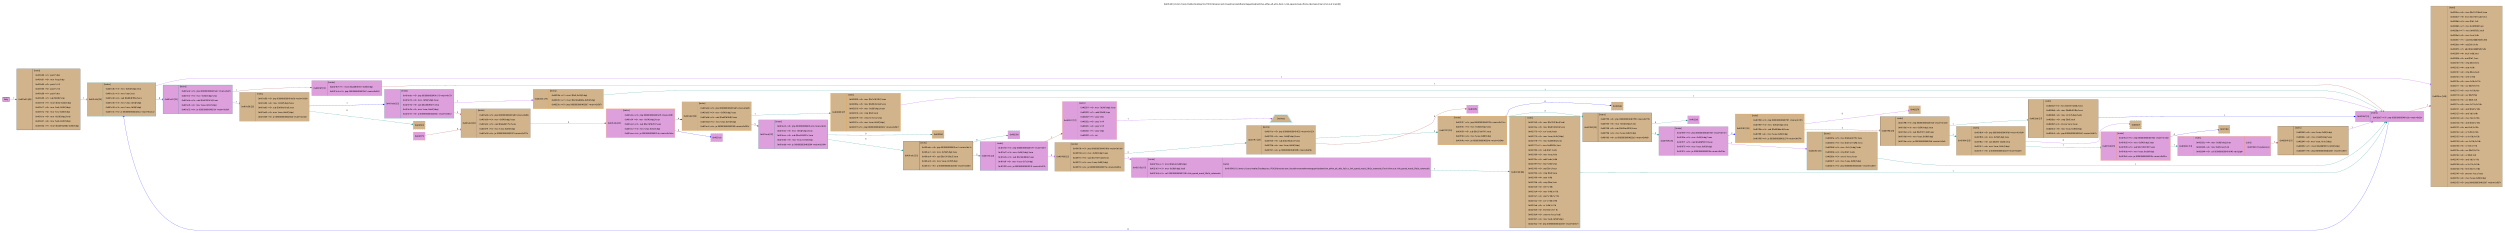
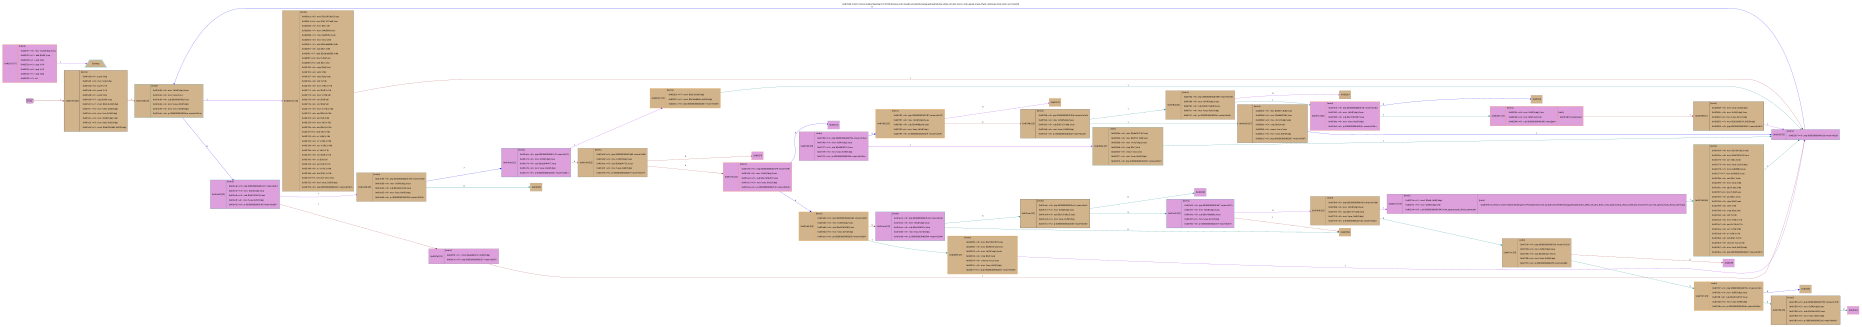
edge "0x402367 [5]" -> "0x4020ca [144]": reversed
edge "0x402079" -> "0x401e84 [22]": reversed
edge "0x401f50 [25]" -> "0x401f69 [25]": removed, label "3"
edge "0x401ef2 [22]" -> "0x40231f [17]": now "0x401ef2 [22]" -> "0x402094"
